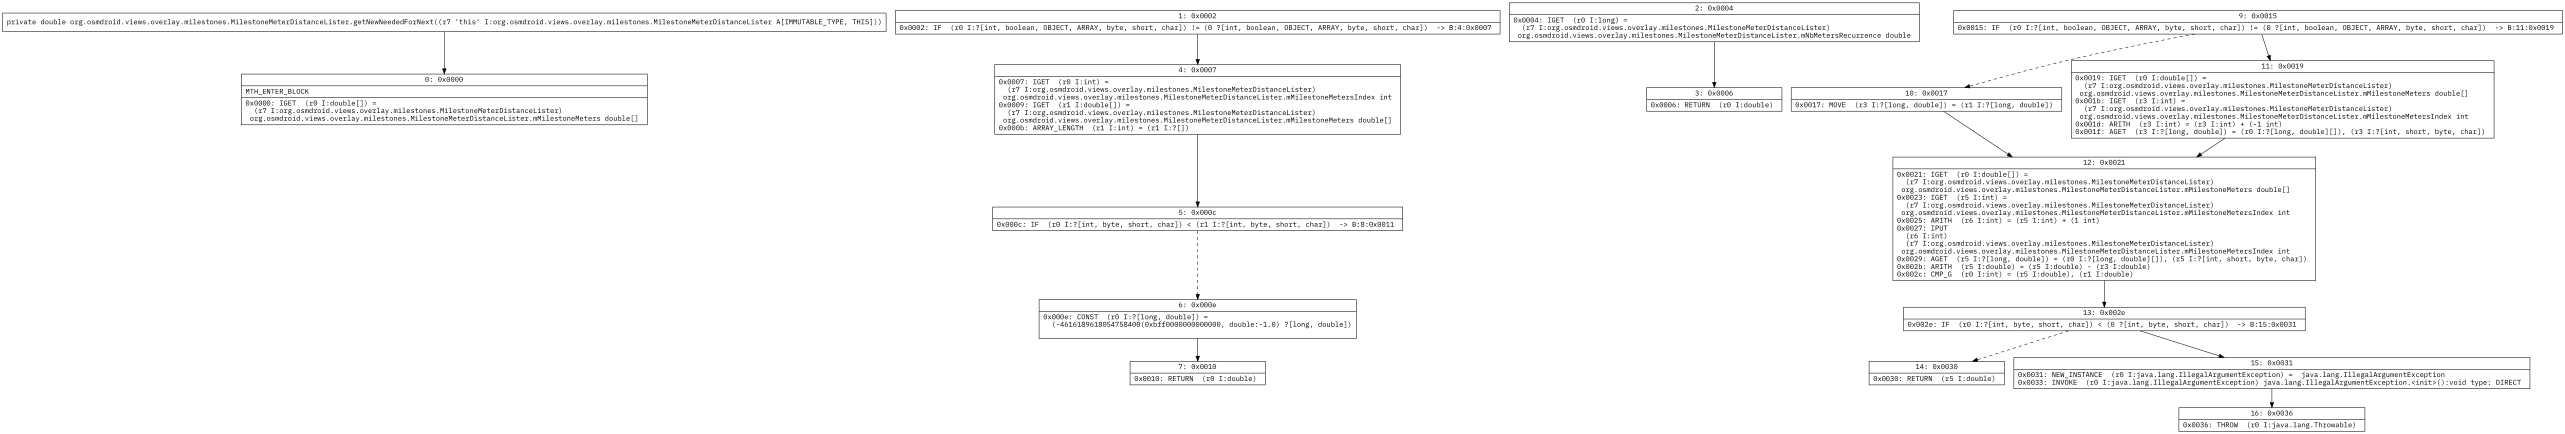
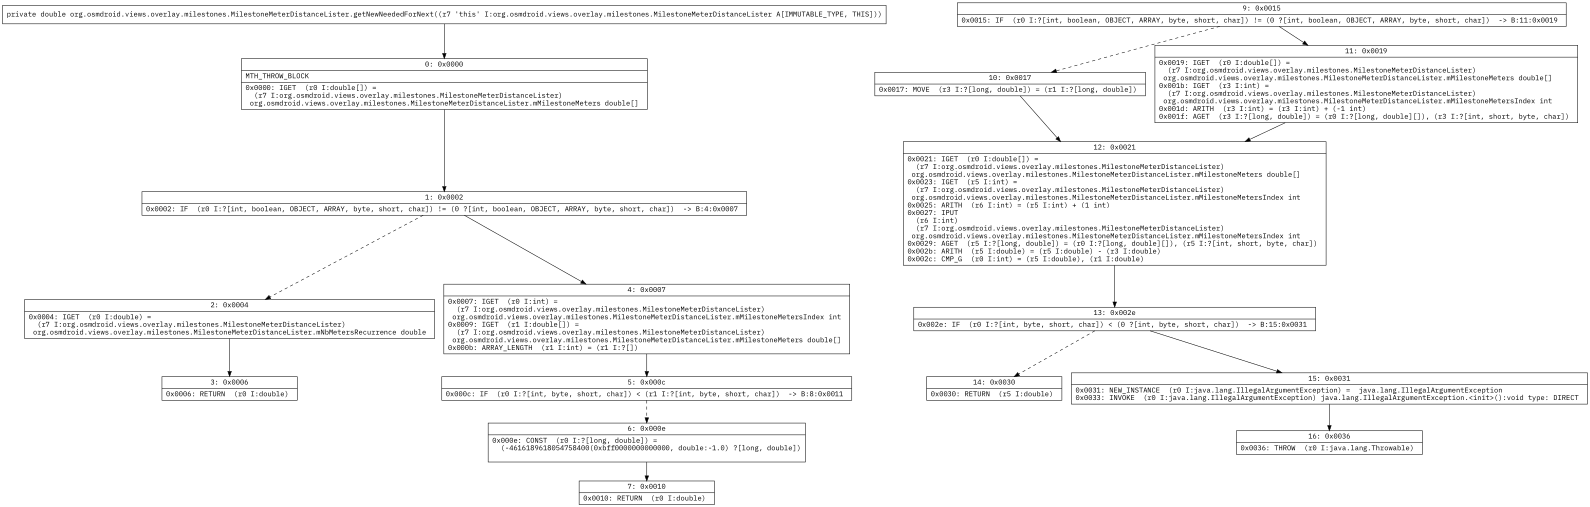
node "2: 0x0004": text "0x0004: IGET  (r0 I:long) =" -> "0x0004: IGET  (r0 I:double) ="
node "0: 0x0000": text "MTH_ENTER_BLOCK" -> "MTH_THROW_BLOCK"
edge "0: 0x0000" -> "1: 0x0002": added
edge "1: 0x0002" -> "2: 0x0004": added
